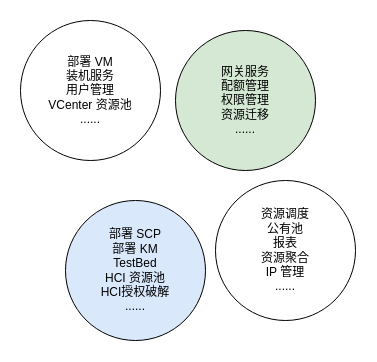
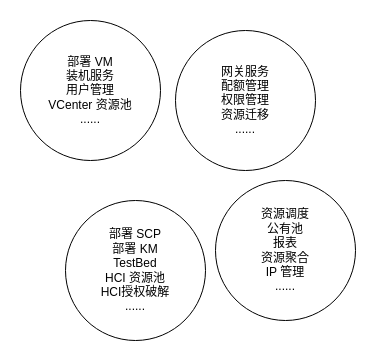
node "网关服务 配额管理 权限管理 资源迁移 ......": fillcolor #d5e8d4 -> #ffffff
node "部署 SCP 部署 KM TestBed HCI 资源池 HCI授权破解 ......": fillcolor #dae8fc -> #ffffff
